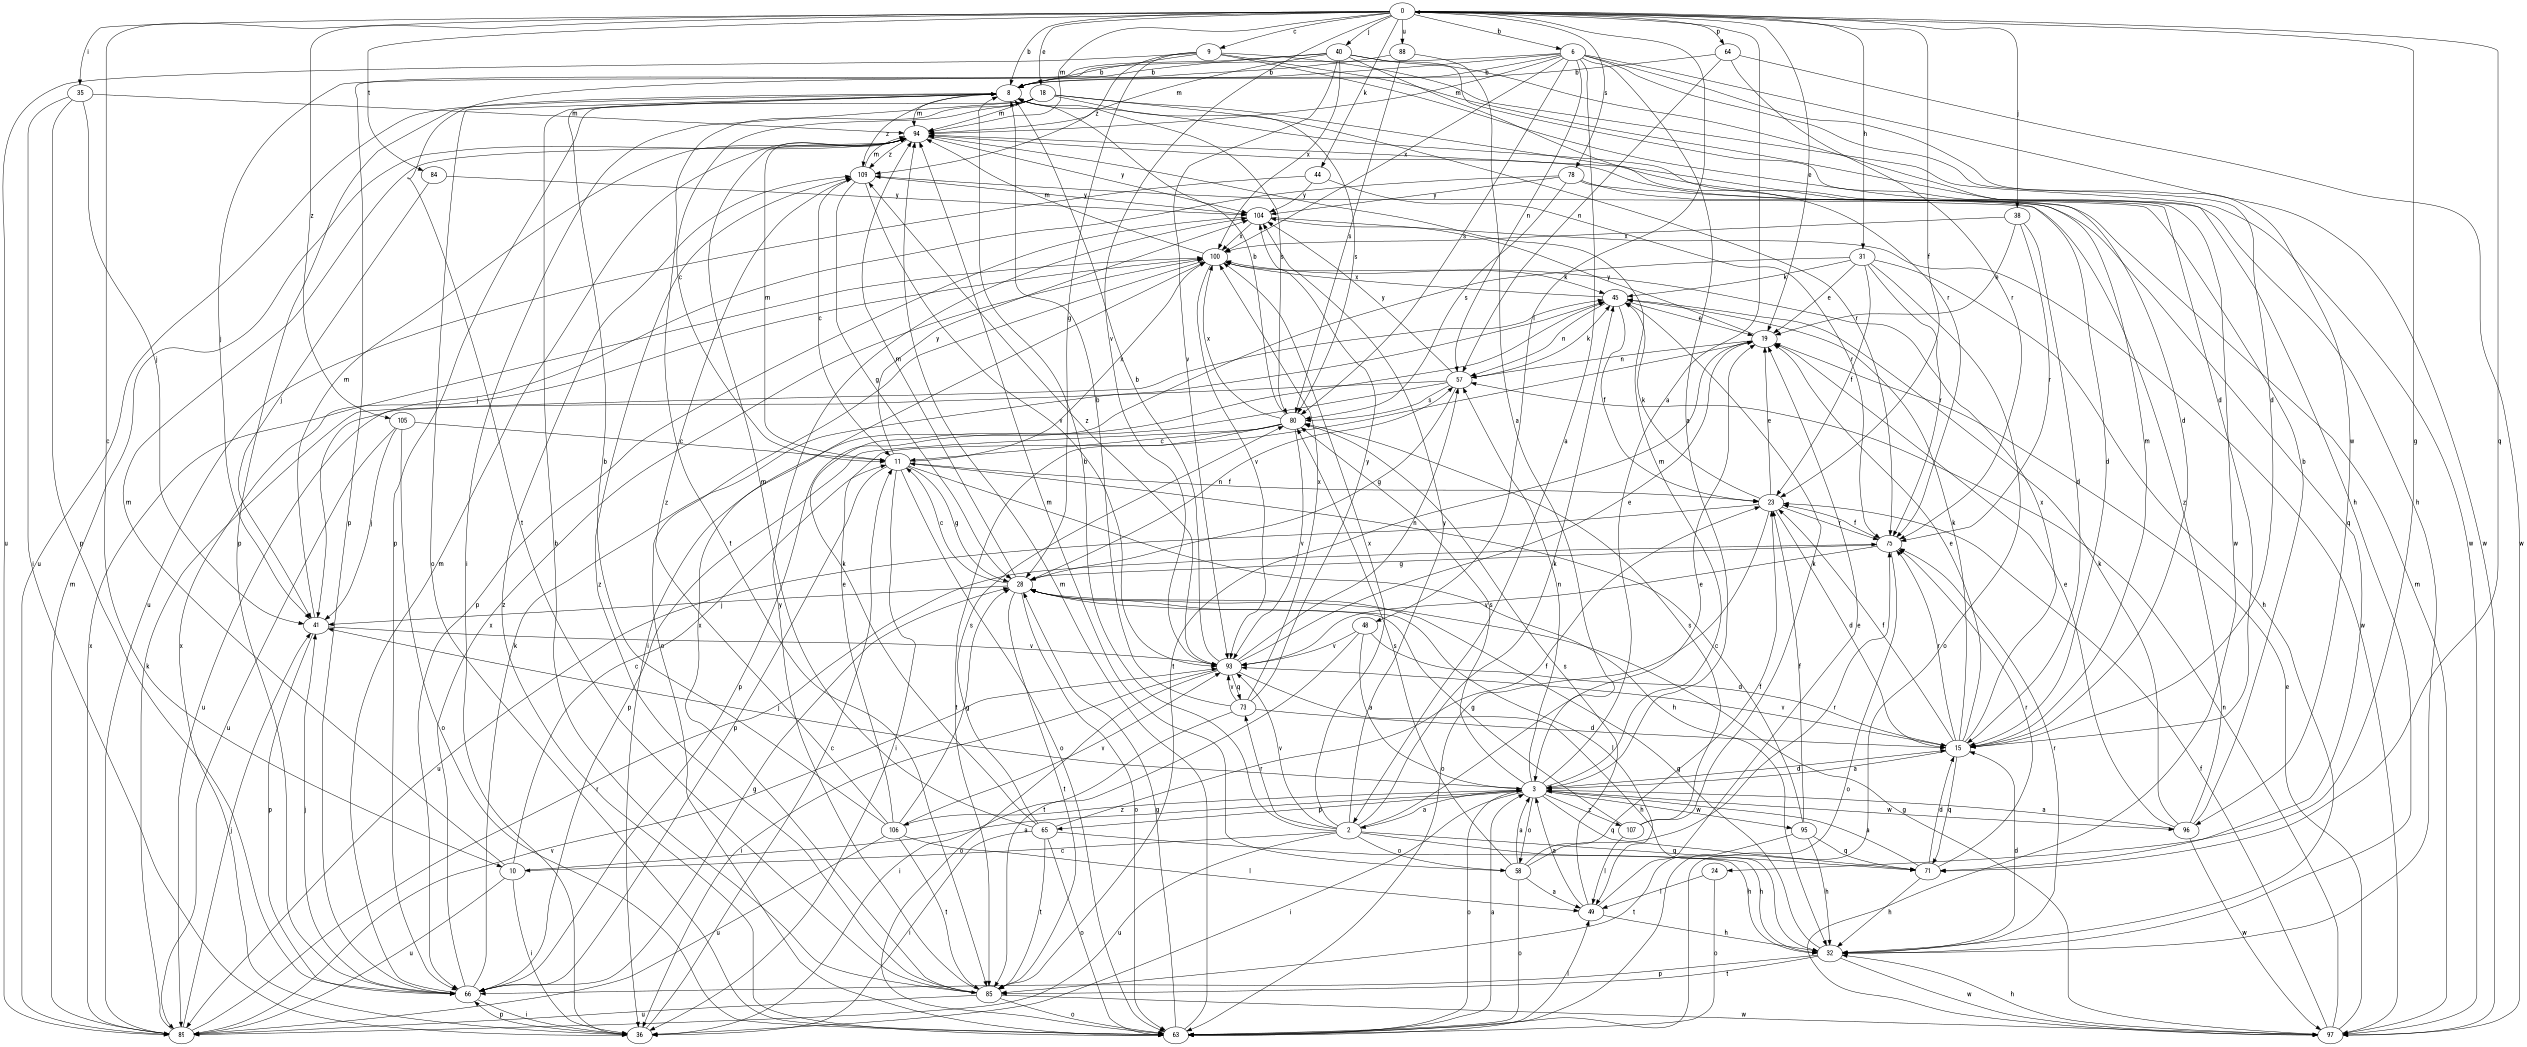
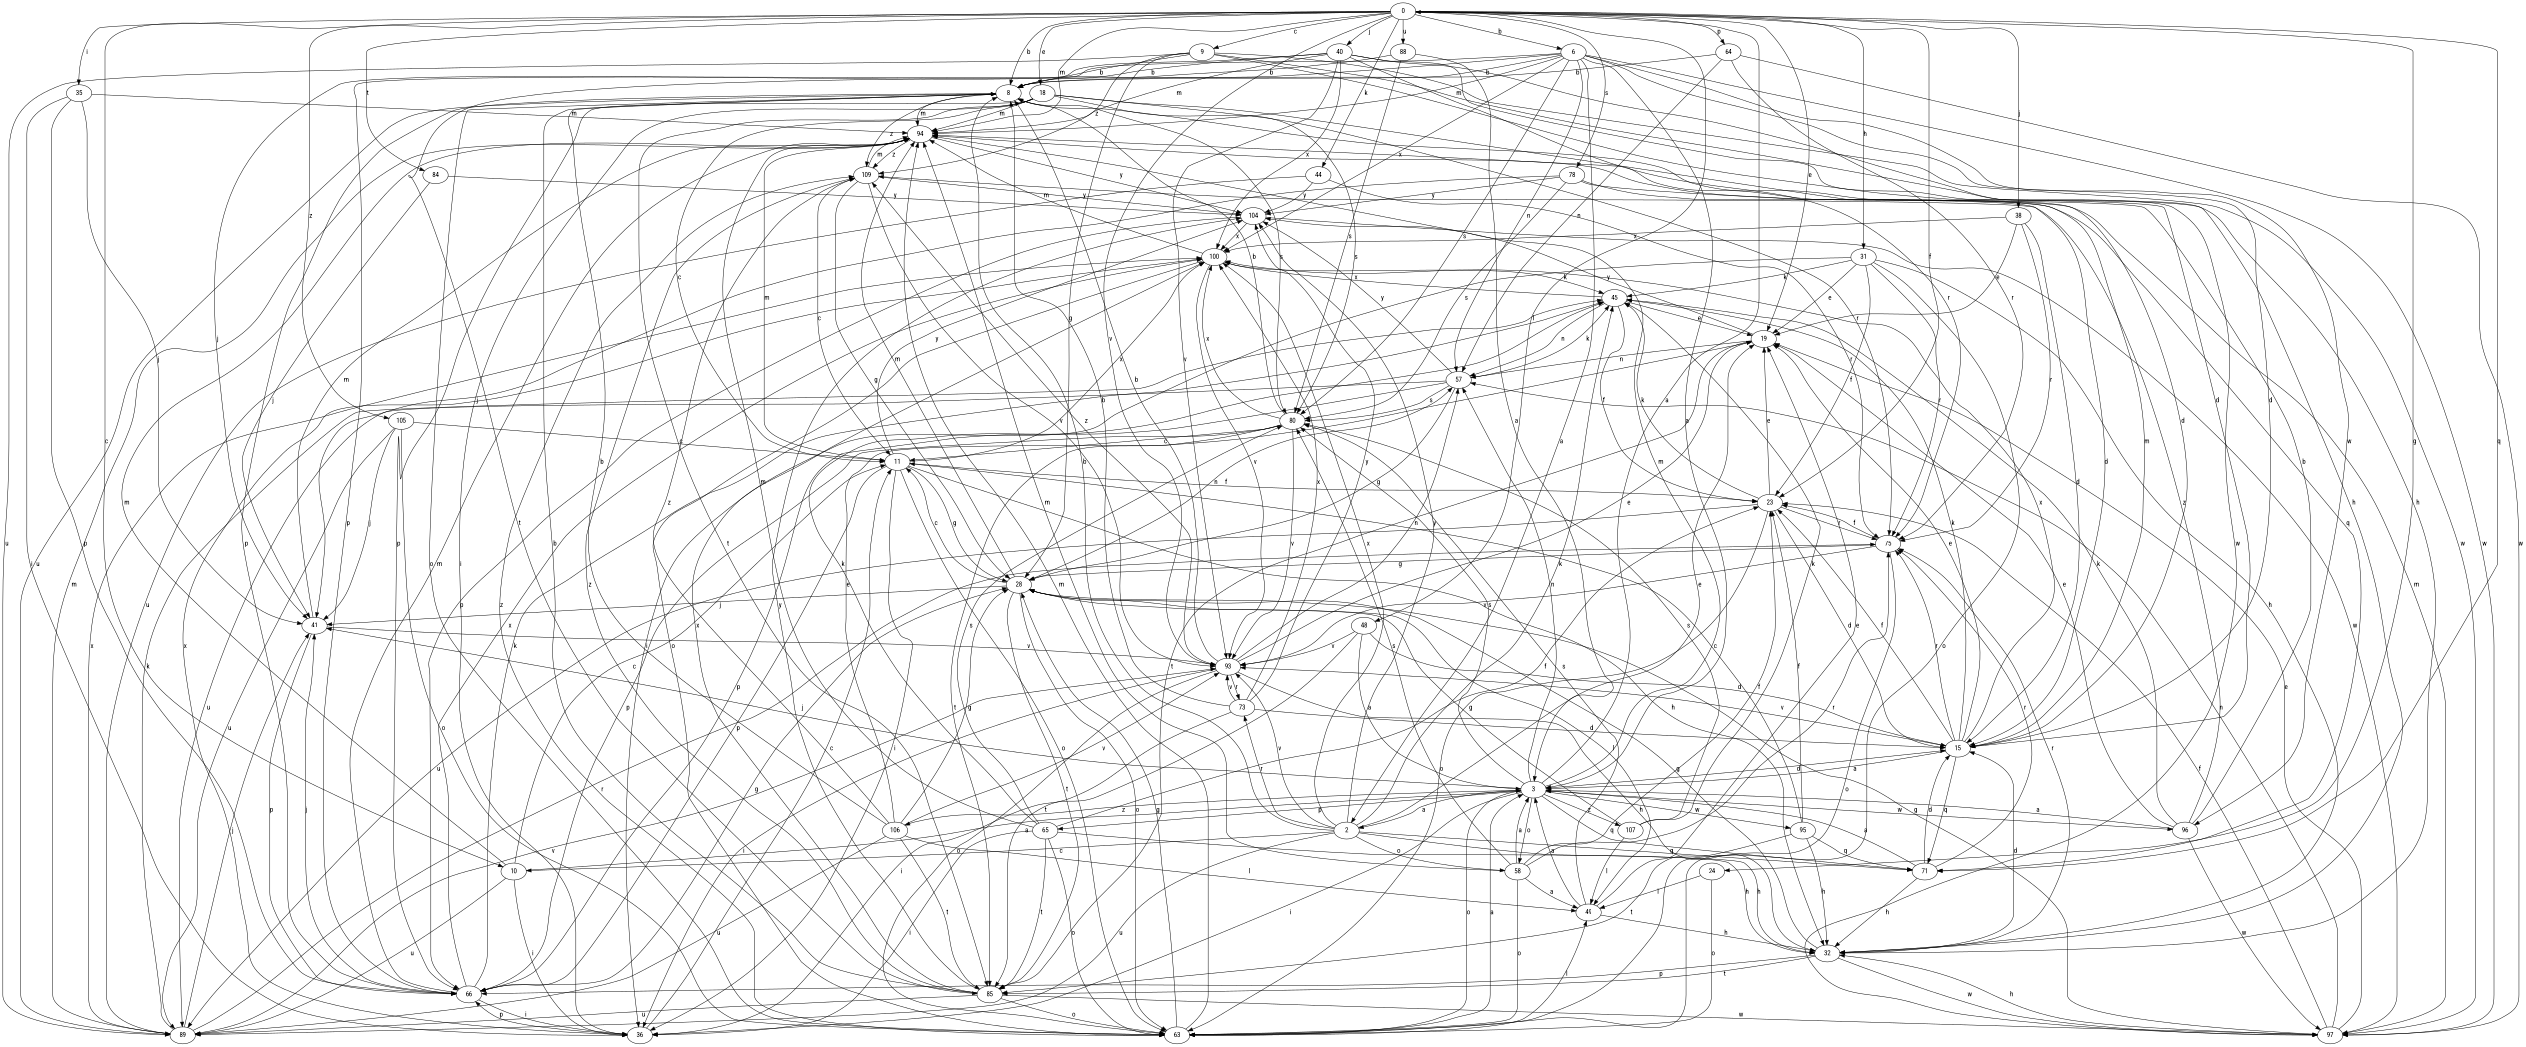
edge "93" -> "73": label "q" -> "r"
